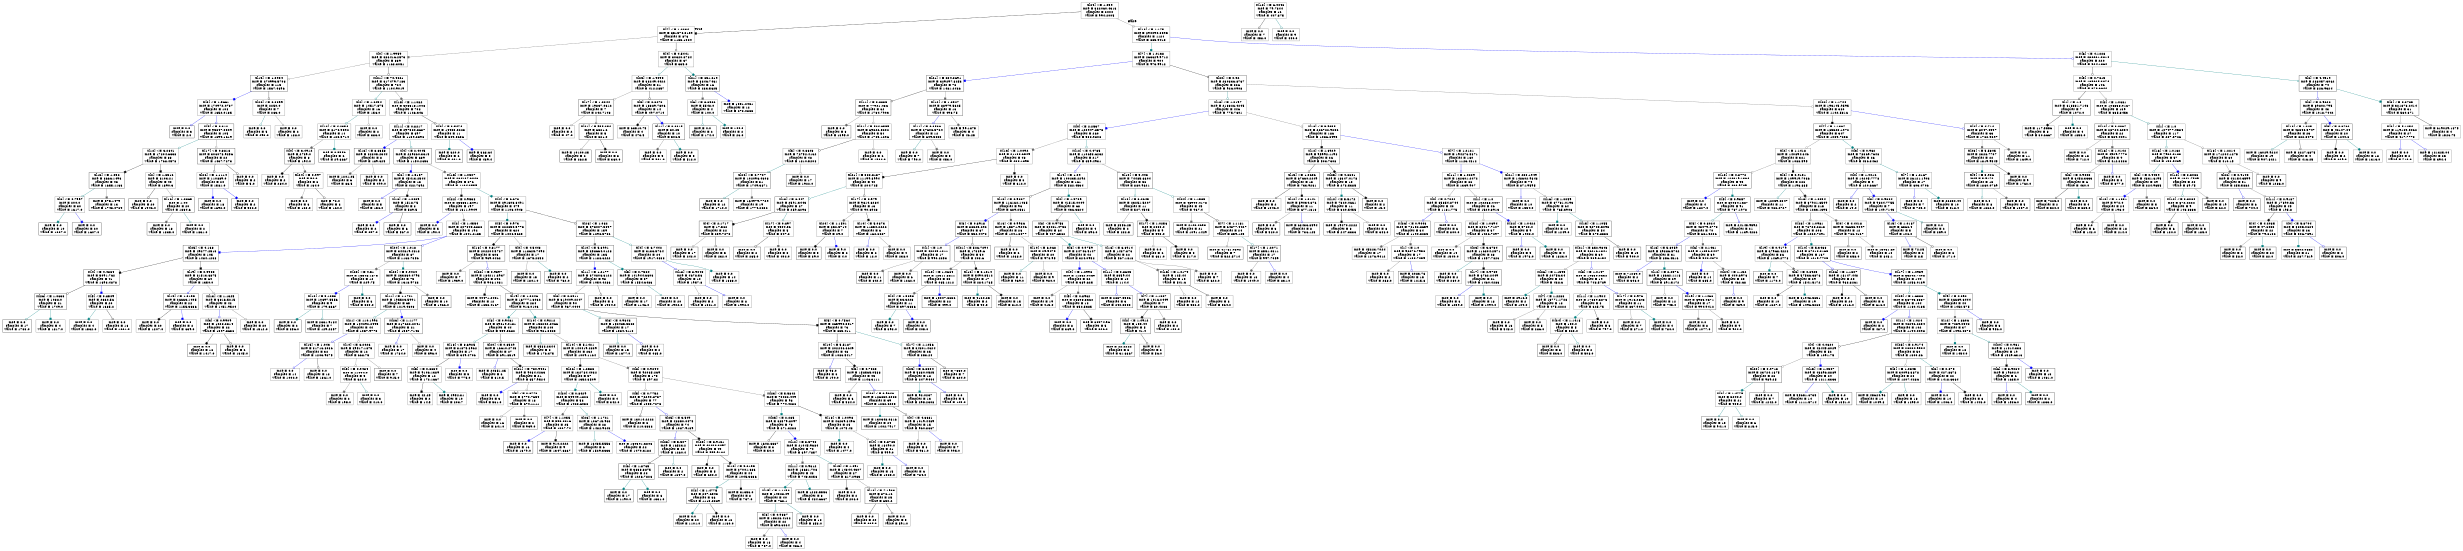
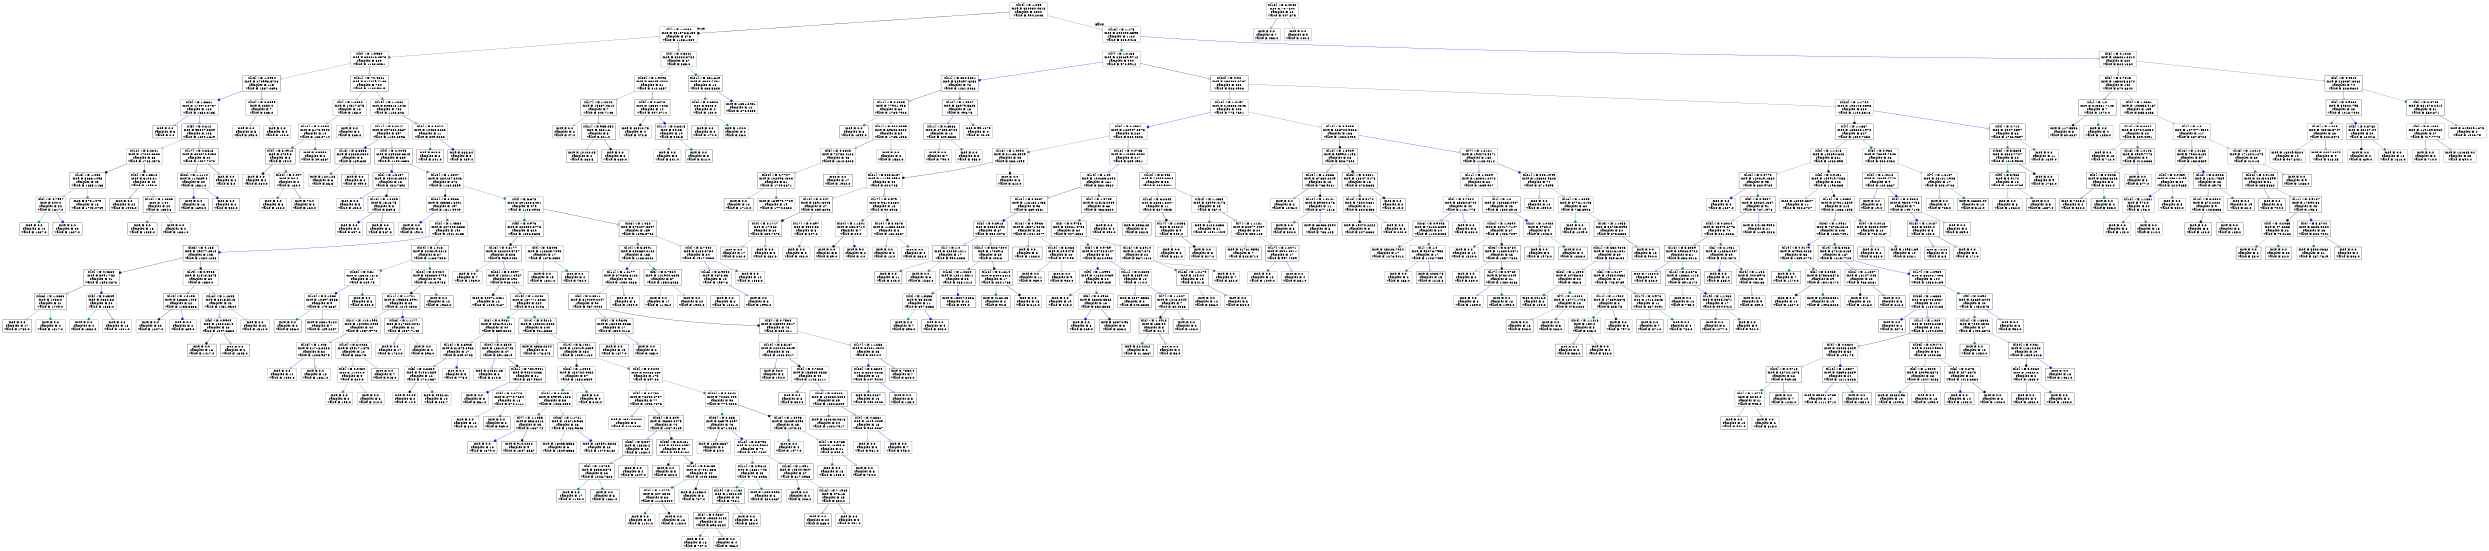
node "mse = 0.0 samples = 2 value = 265.0": removed
